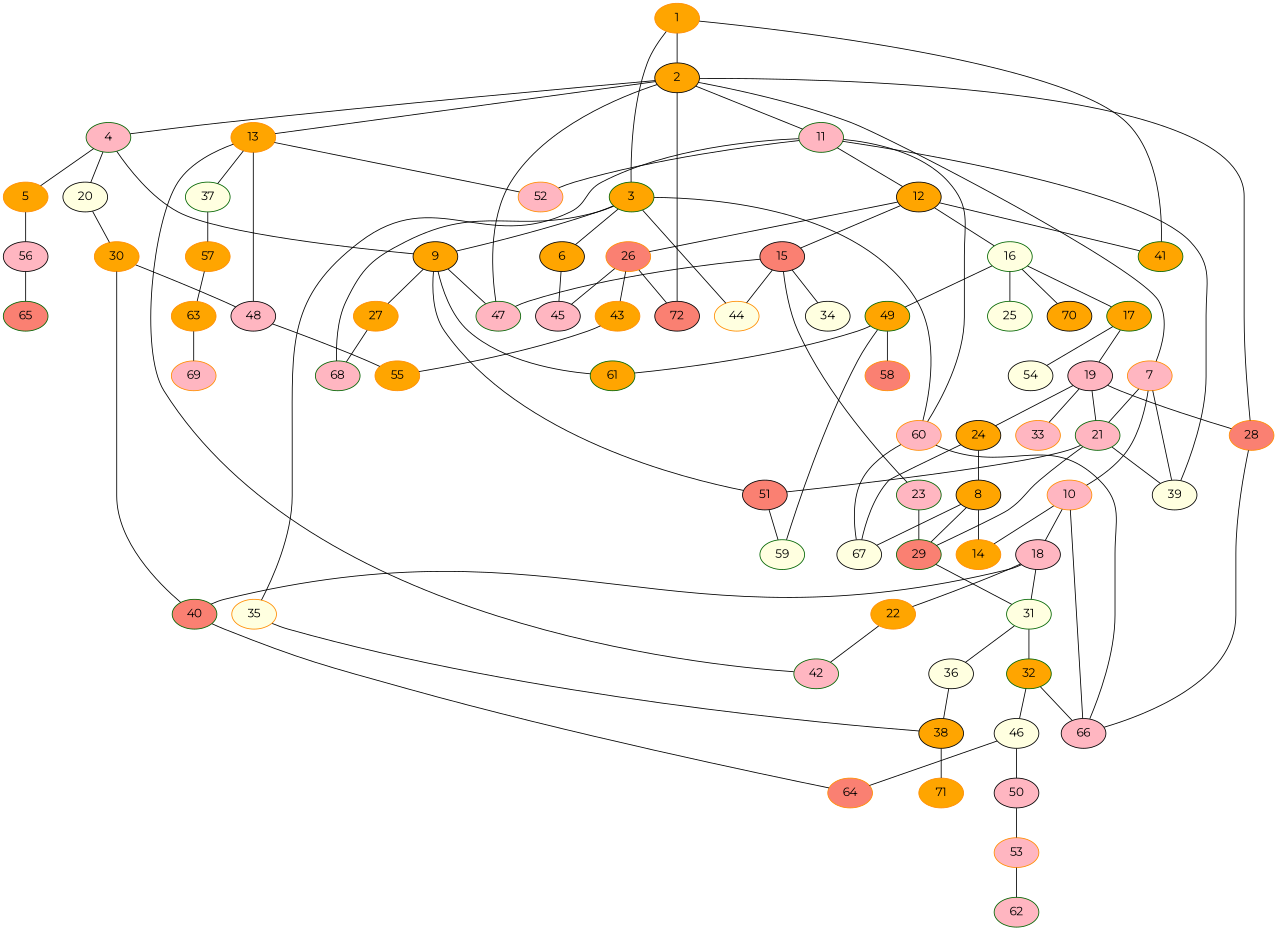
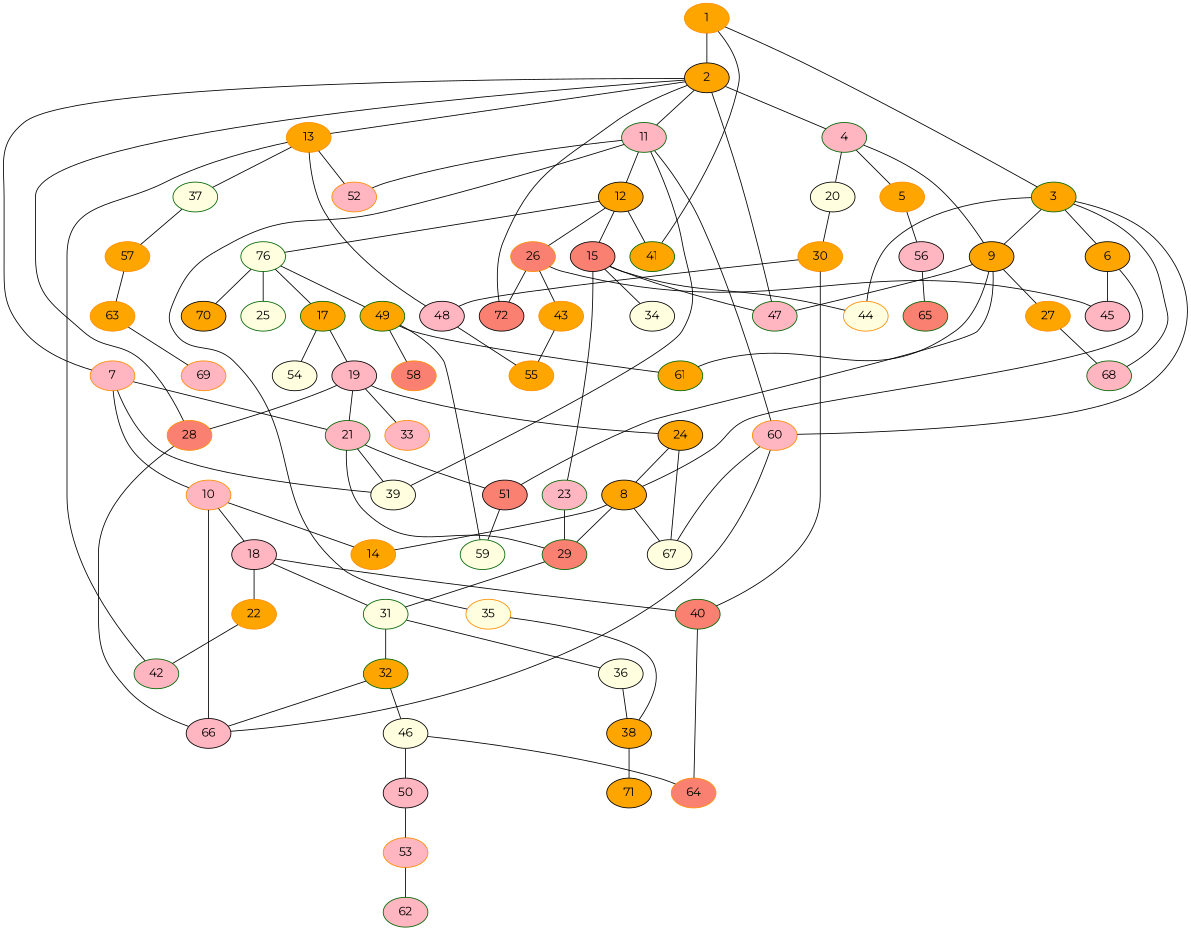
node "16": label "16" -> "76"
edge "6" -- "8": added
node "71": color darkorange -> black
